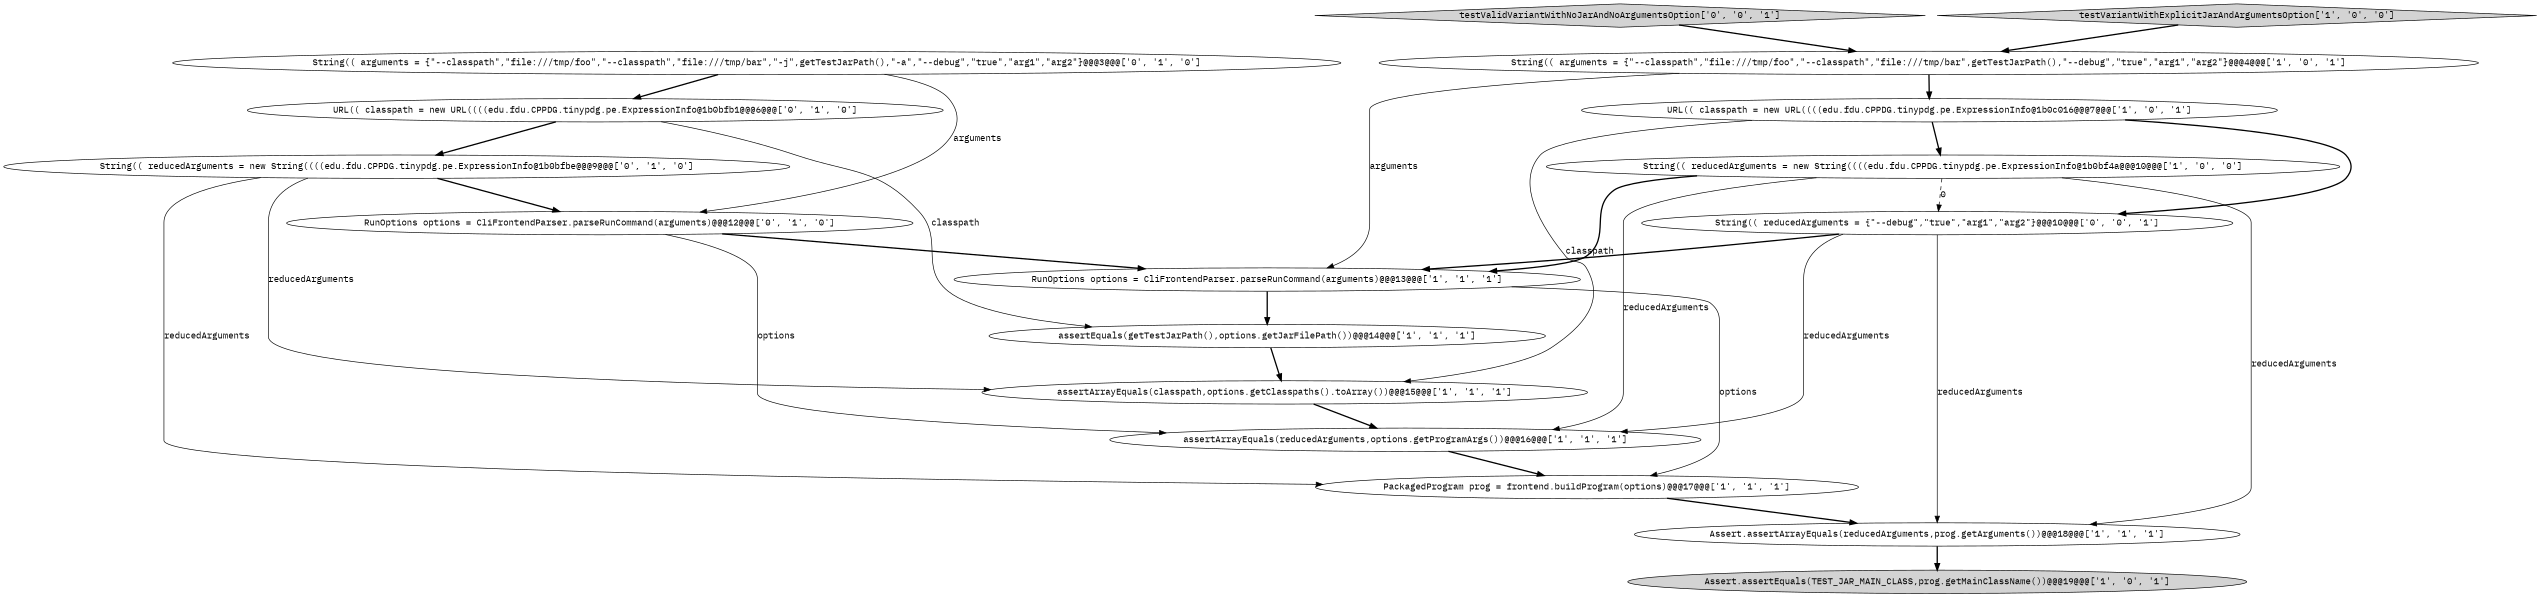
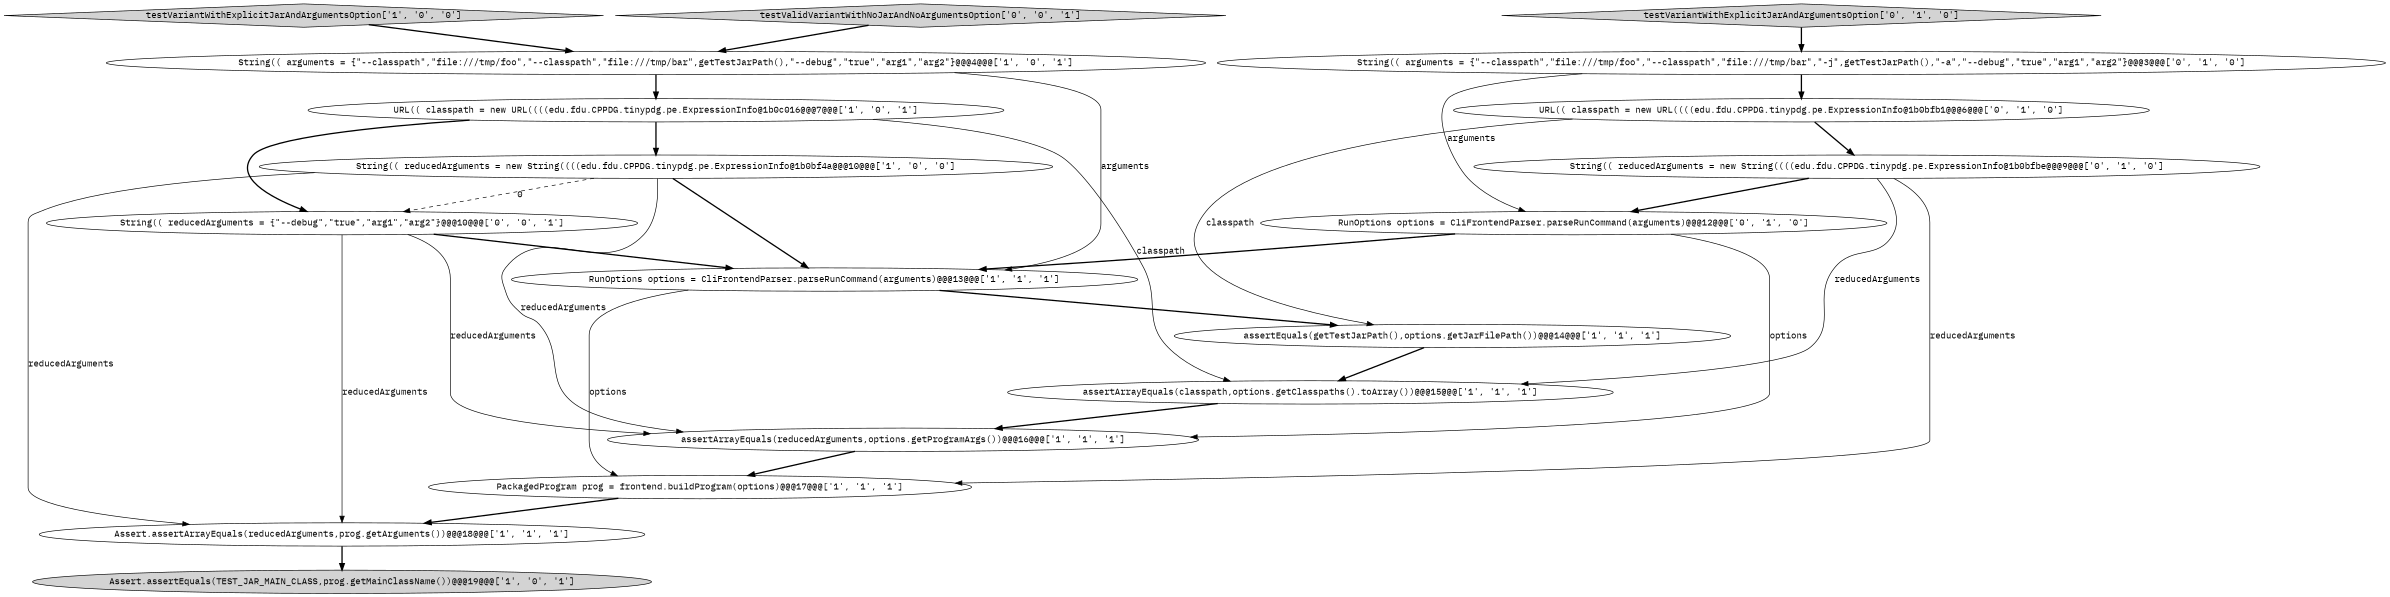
node "testVariantWithExplicitJarAndArgumentsOption['0', '1', '0']": added
